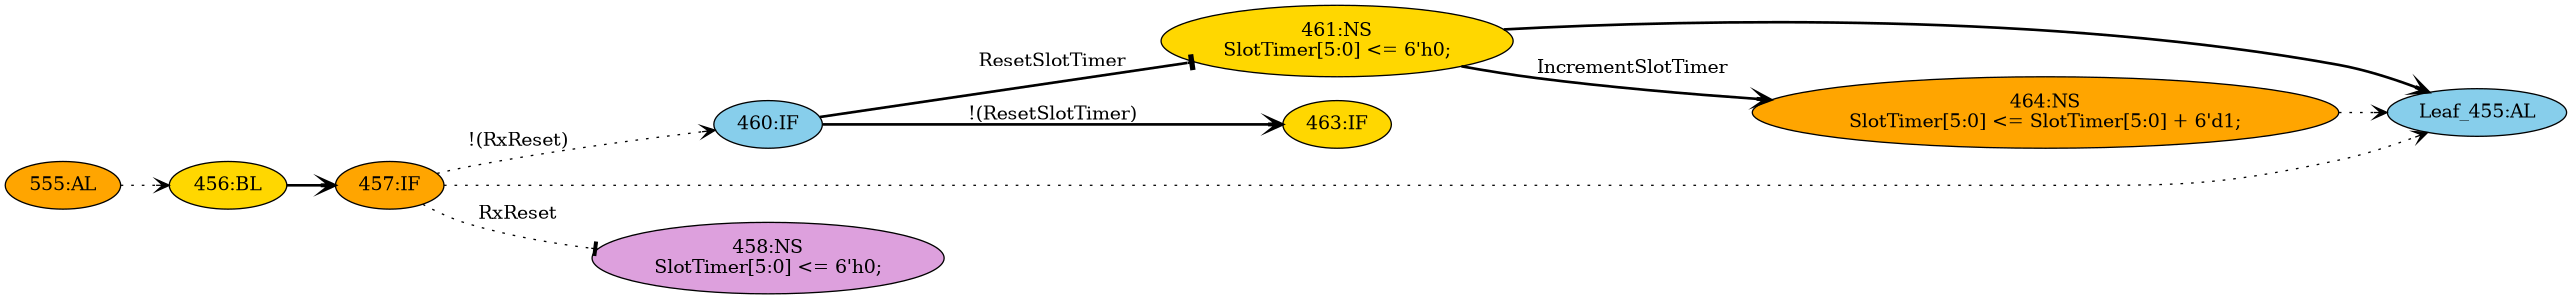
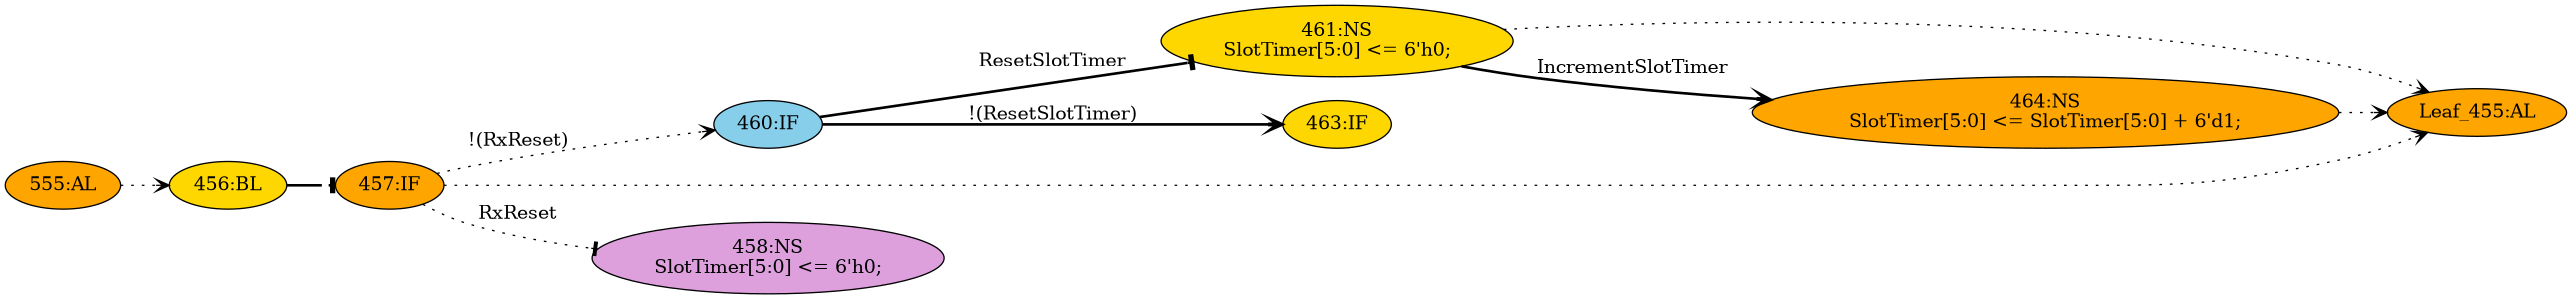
edge "461:NS SlotTimer[5:0] <= 6'h0;" -> "Leaf_455:AL": style bold -> dotted
node "Leaf_455:AL": fillcolor skyblue -> orange
edge "456:BL" -> "457:IF": arrowhead vee -> tee
